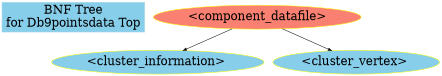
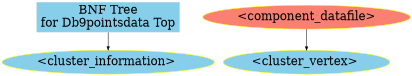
edge "<component_datafile>" -- "<cluster_information>": now "BNF Tree for Db9pointsdata Top" -- "<cluster_information>"
